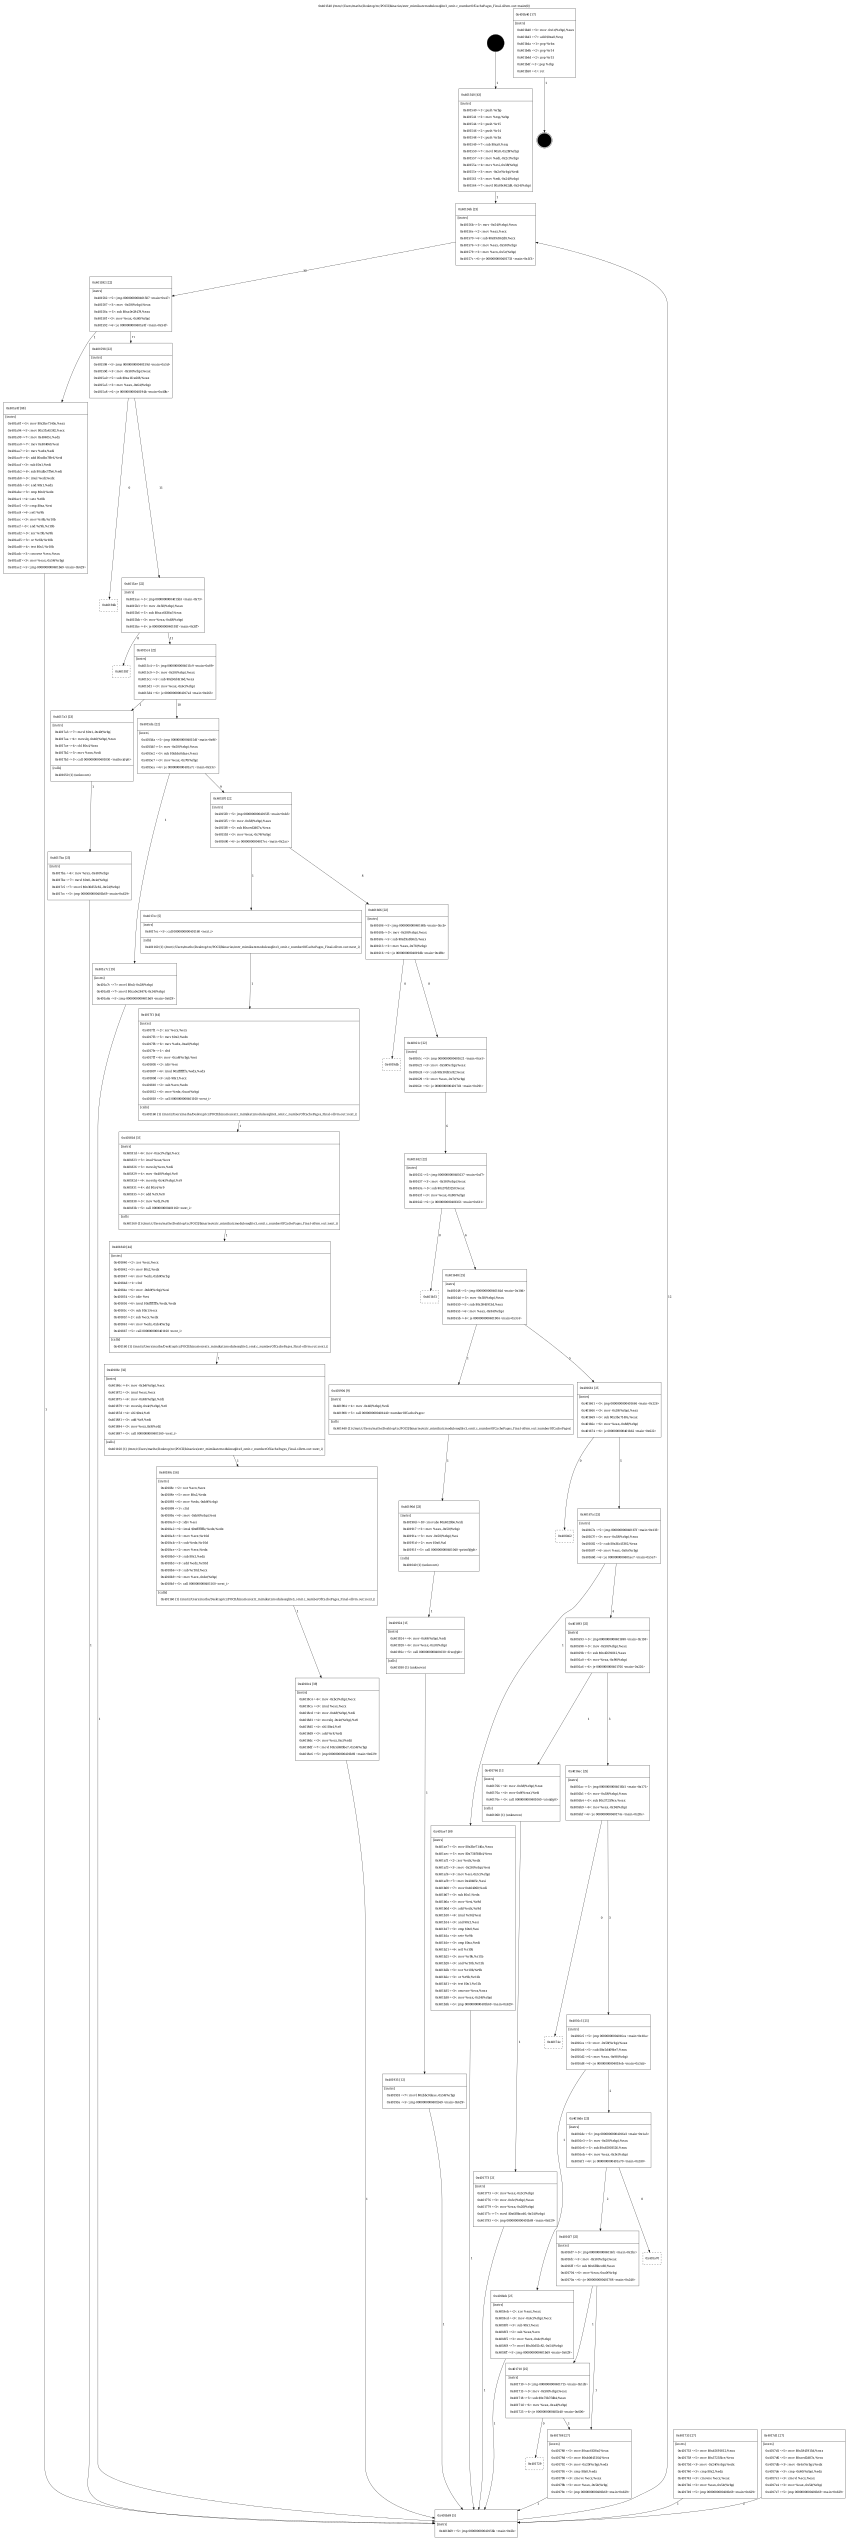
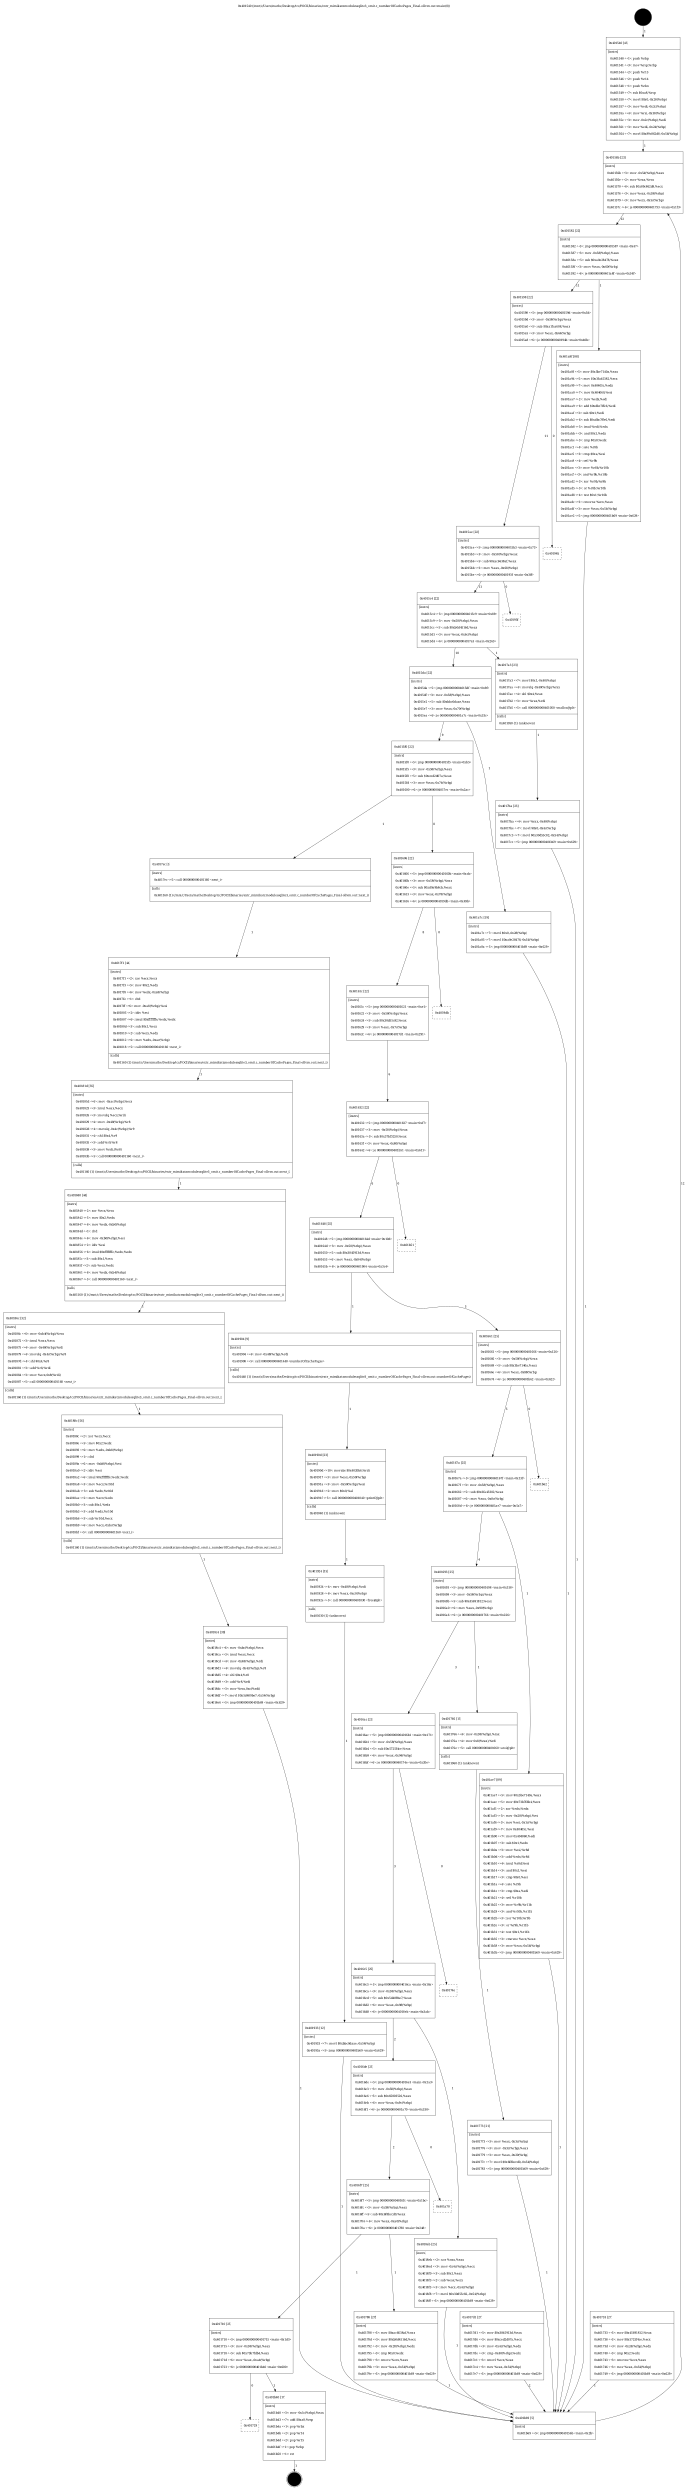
edge "0x401710 [25]" -> "0x401788 [27]": now "0x401710 [25]" -> "0x401b40 [17]"
